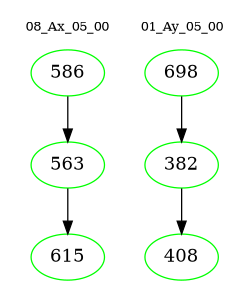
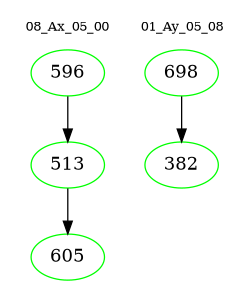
cluster "01_Ay_05_00": label "01_Ay_05_00" -> "01_Ay_05_08"
node "586": label "586" -> "596"
node "563": label "563" -> "513"
node "615": label "615" -> "605"
node "408": removed
